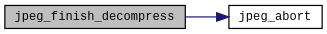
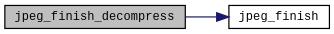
node "jpeg_abort": label "jpeg_abort" -> "jpeg_finish"
